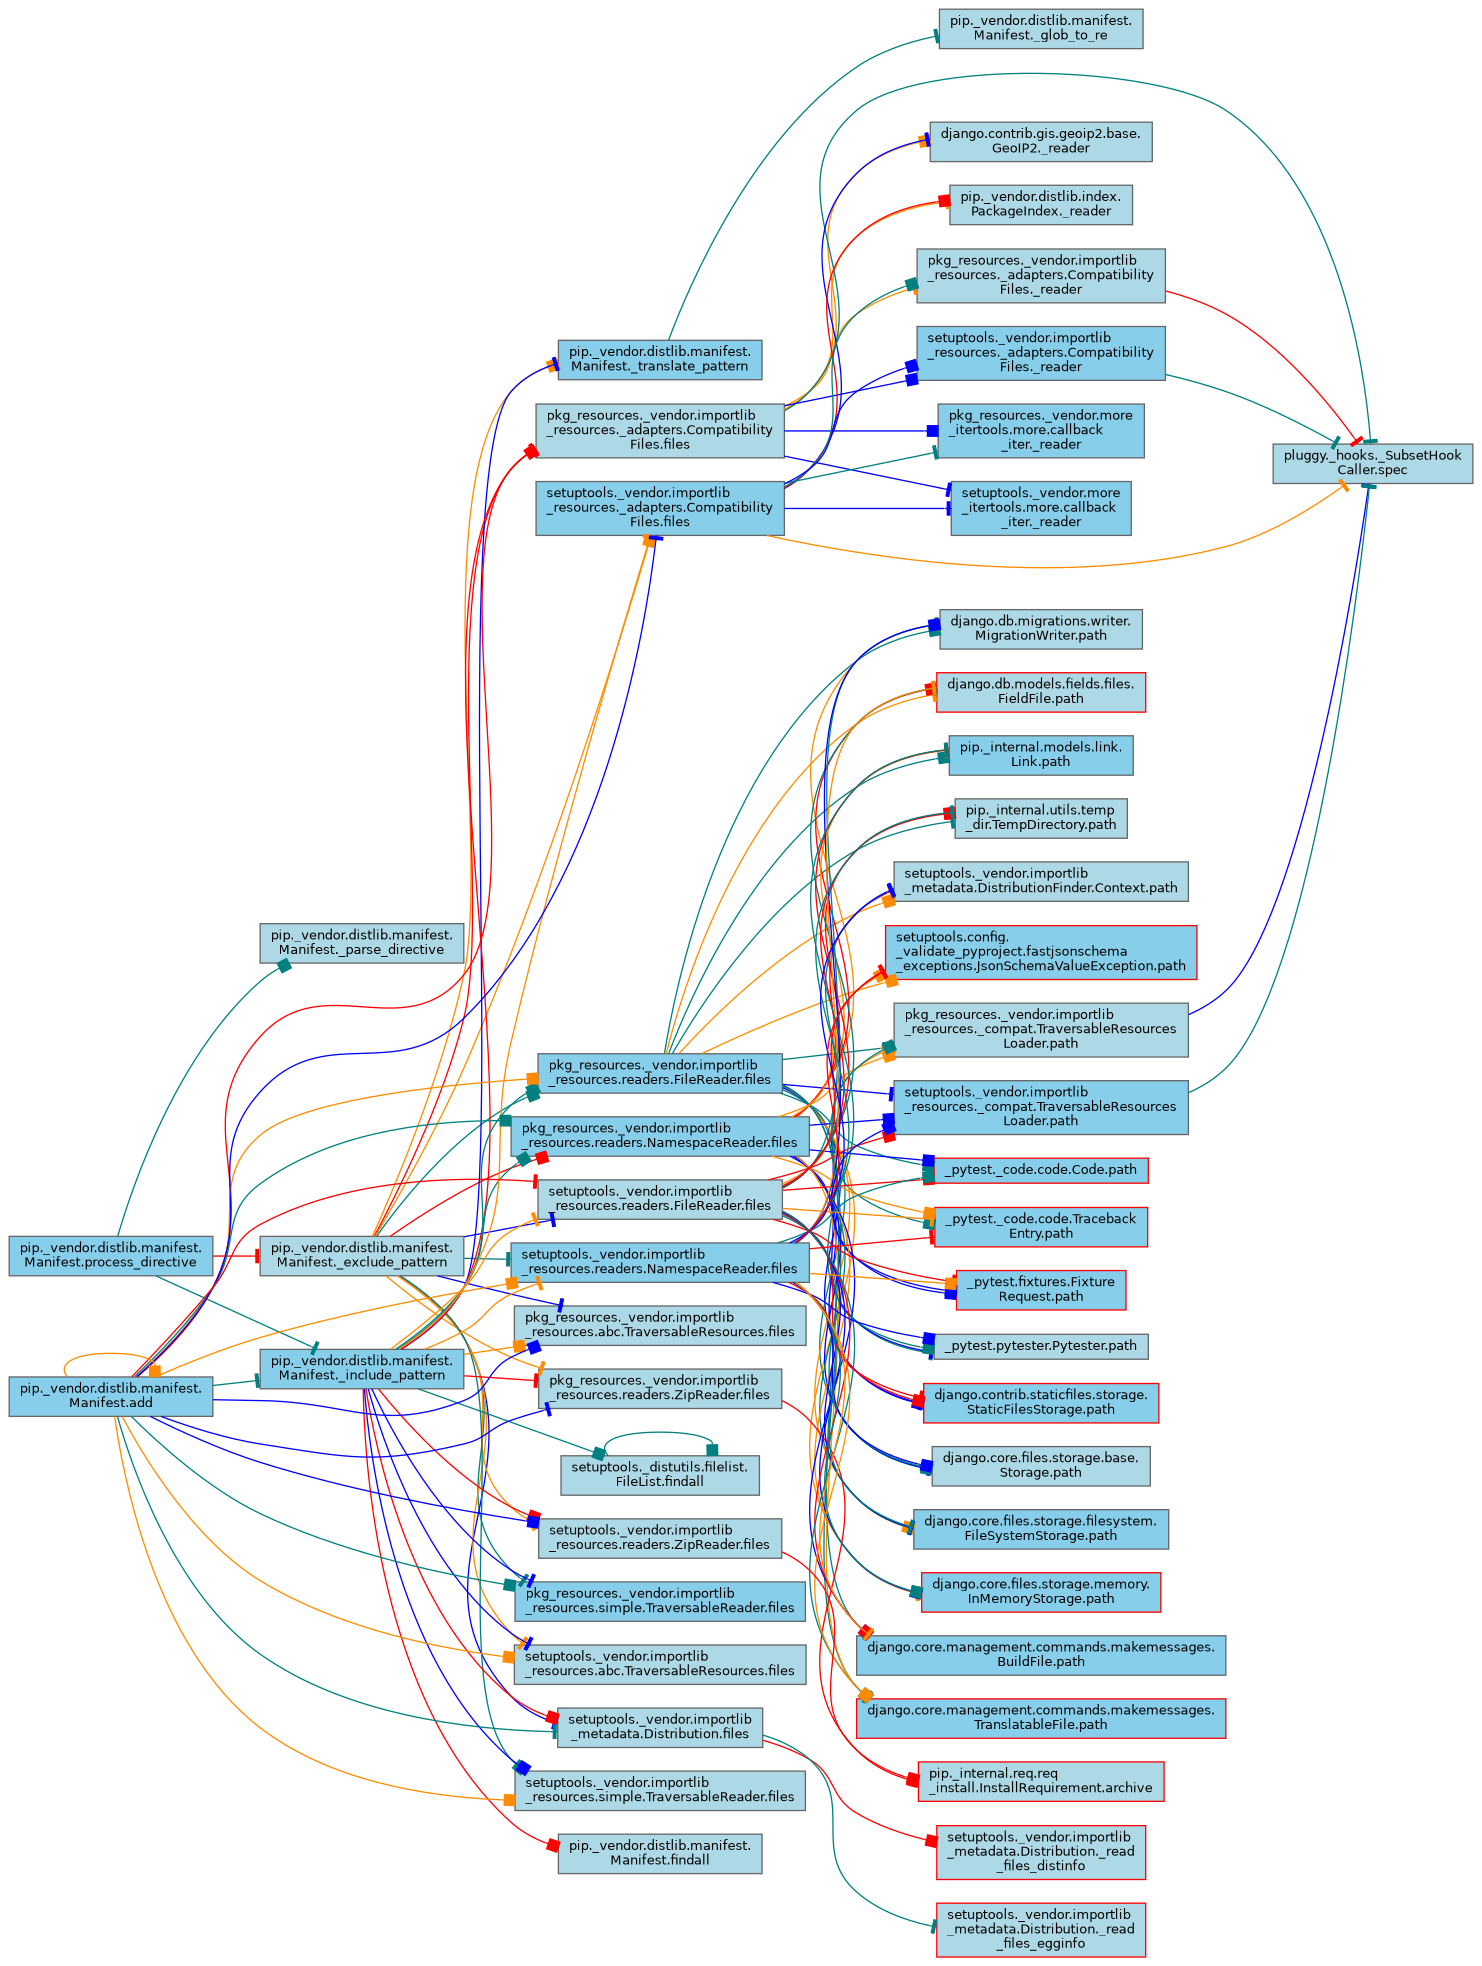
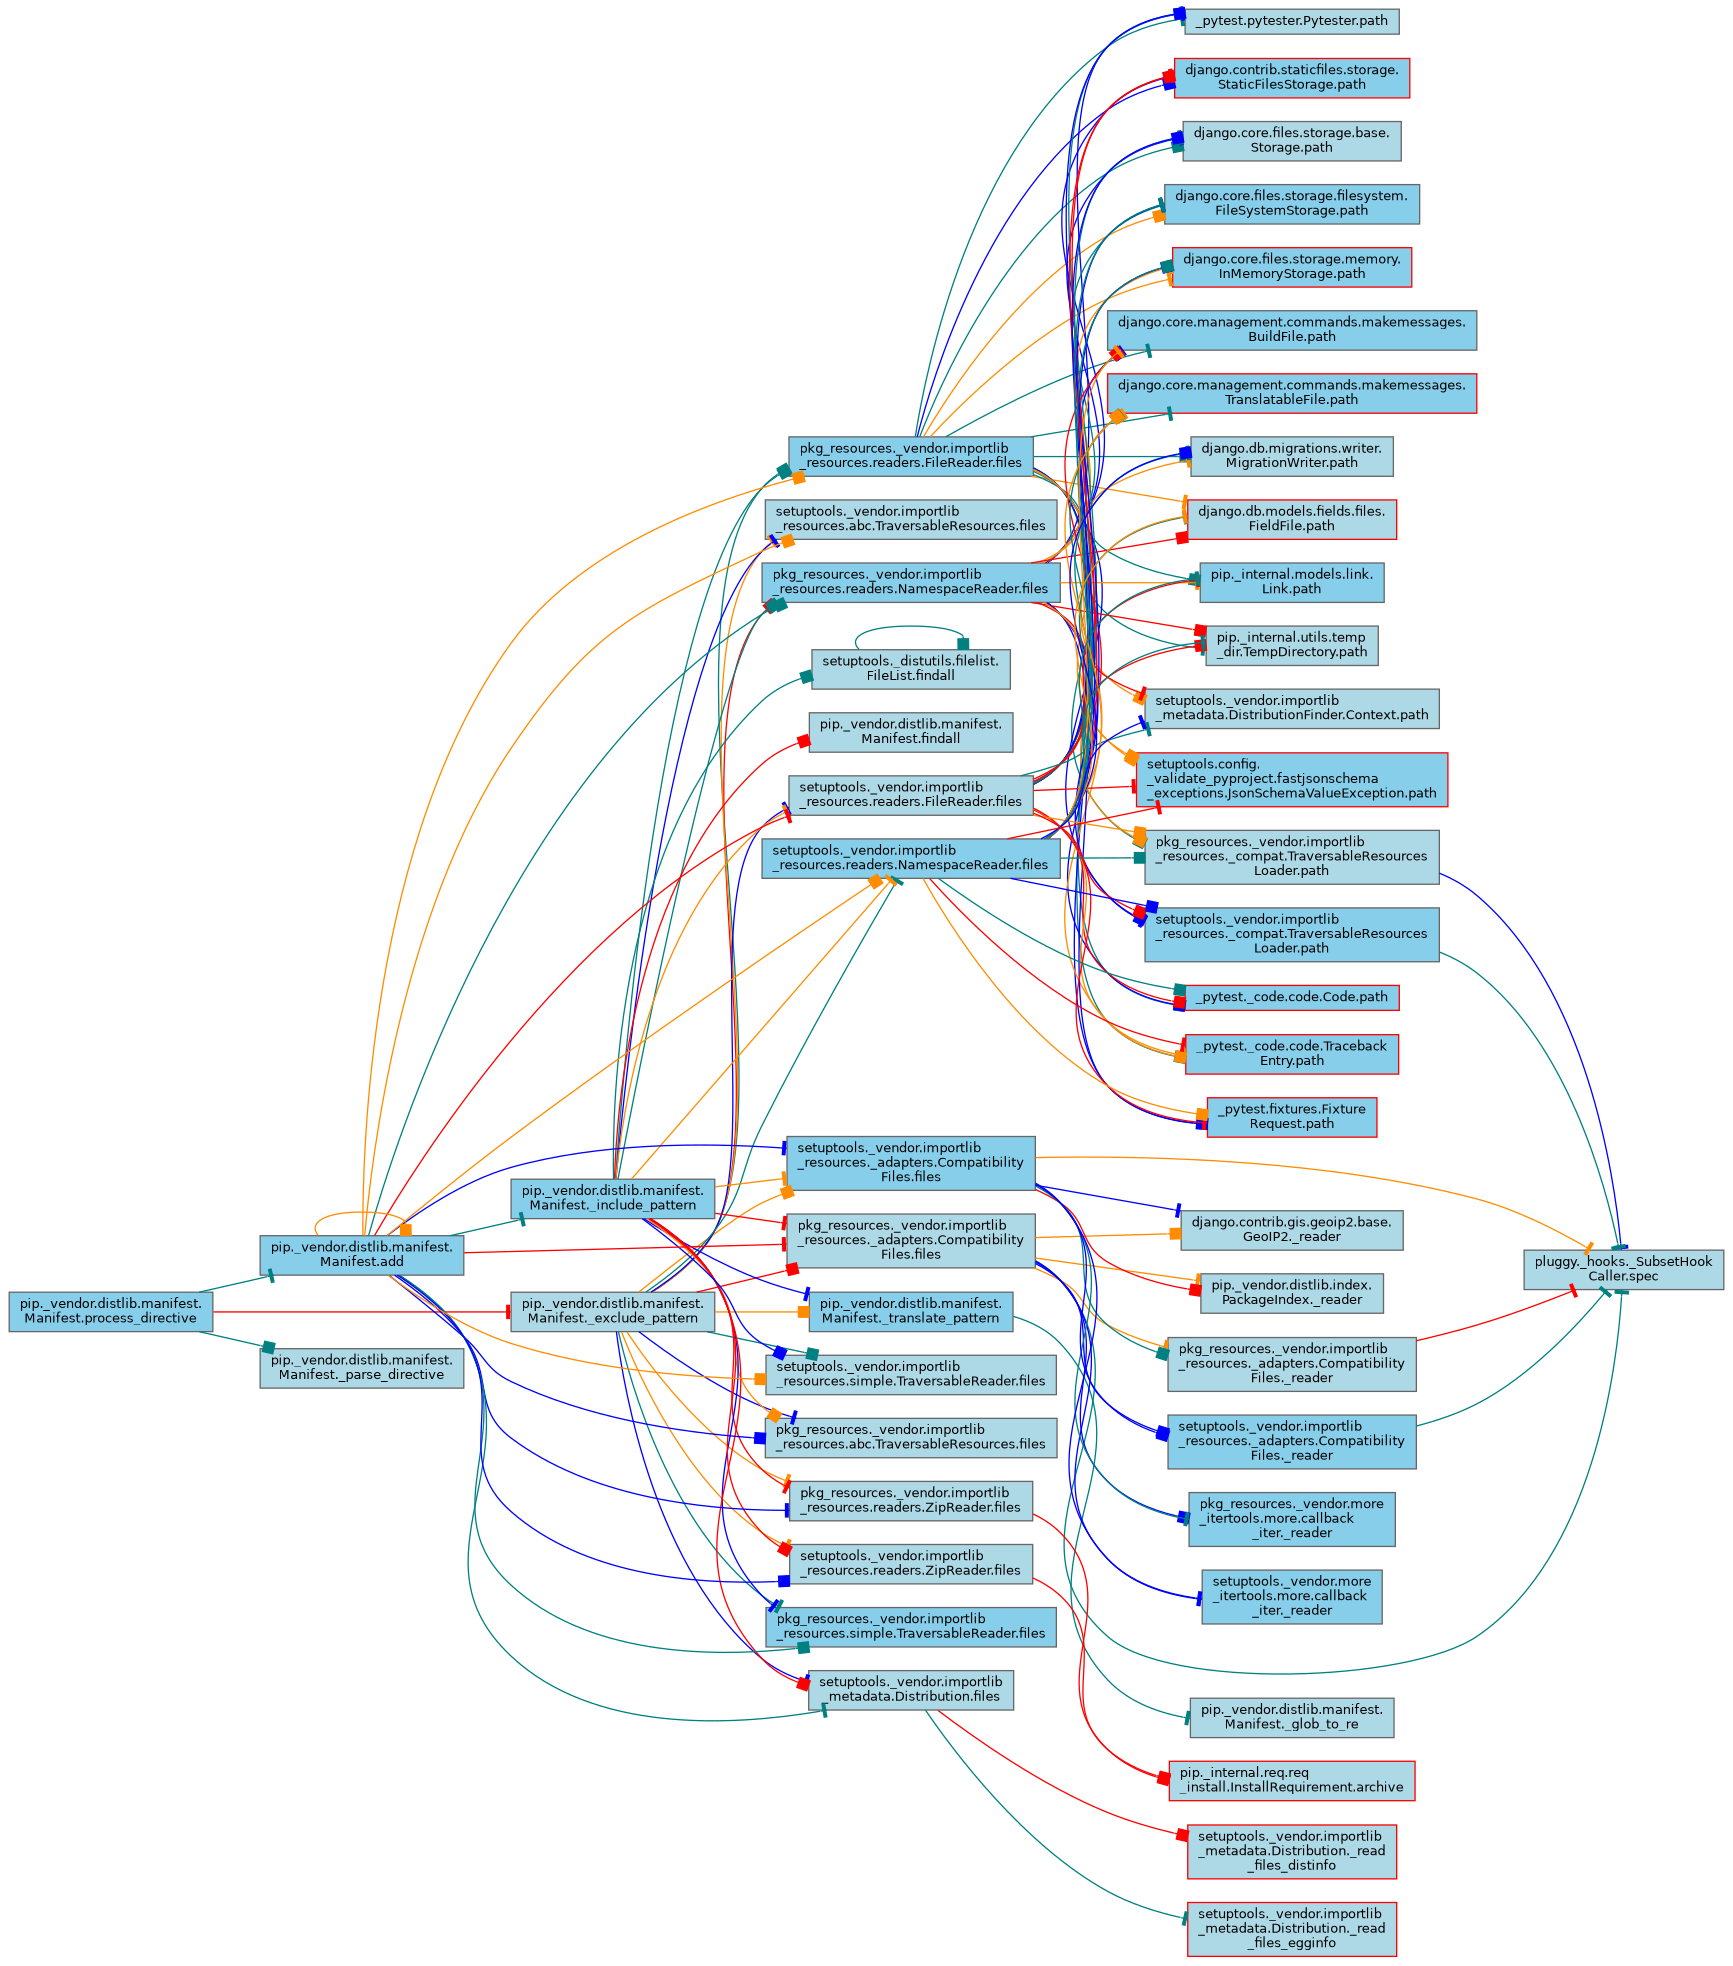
edge "pip._vendor.distlib.manifest. Manifest.process_directive" -> "pip._vendor.distlib.manifest. Manifest._include_pattern": now "pip._vendor.distlib.manifest. Manifest.process_directive" -> "pip._vendor.distlib.manifest. Manifest.add"
